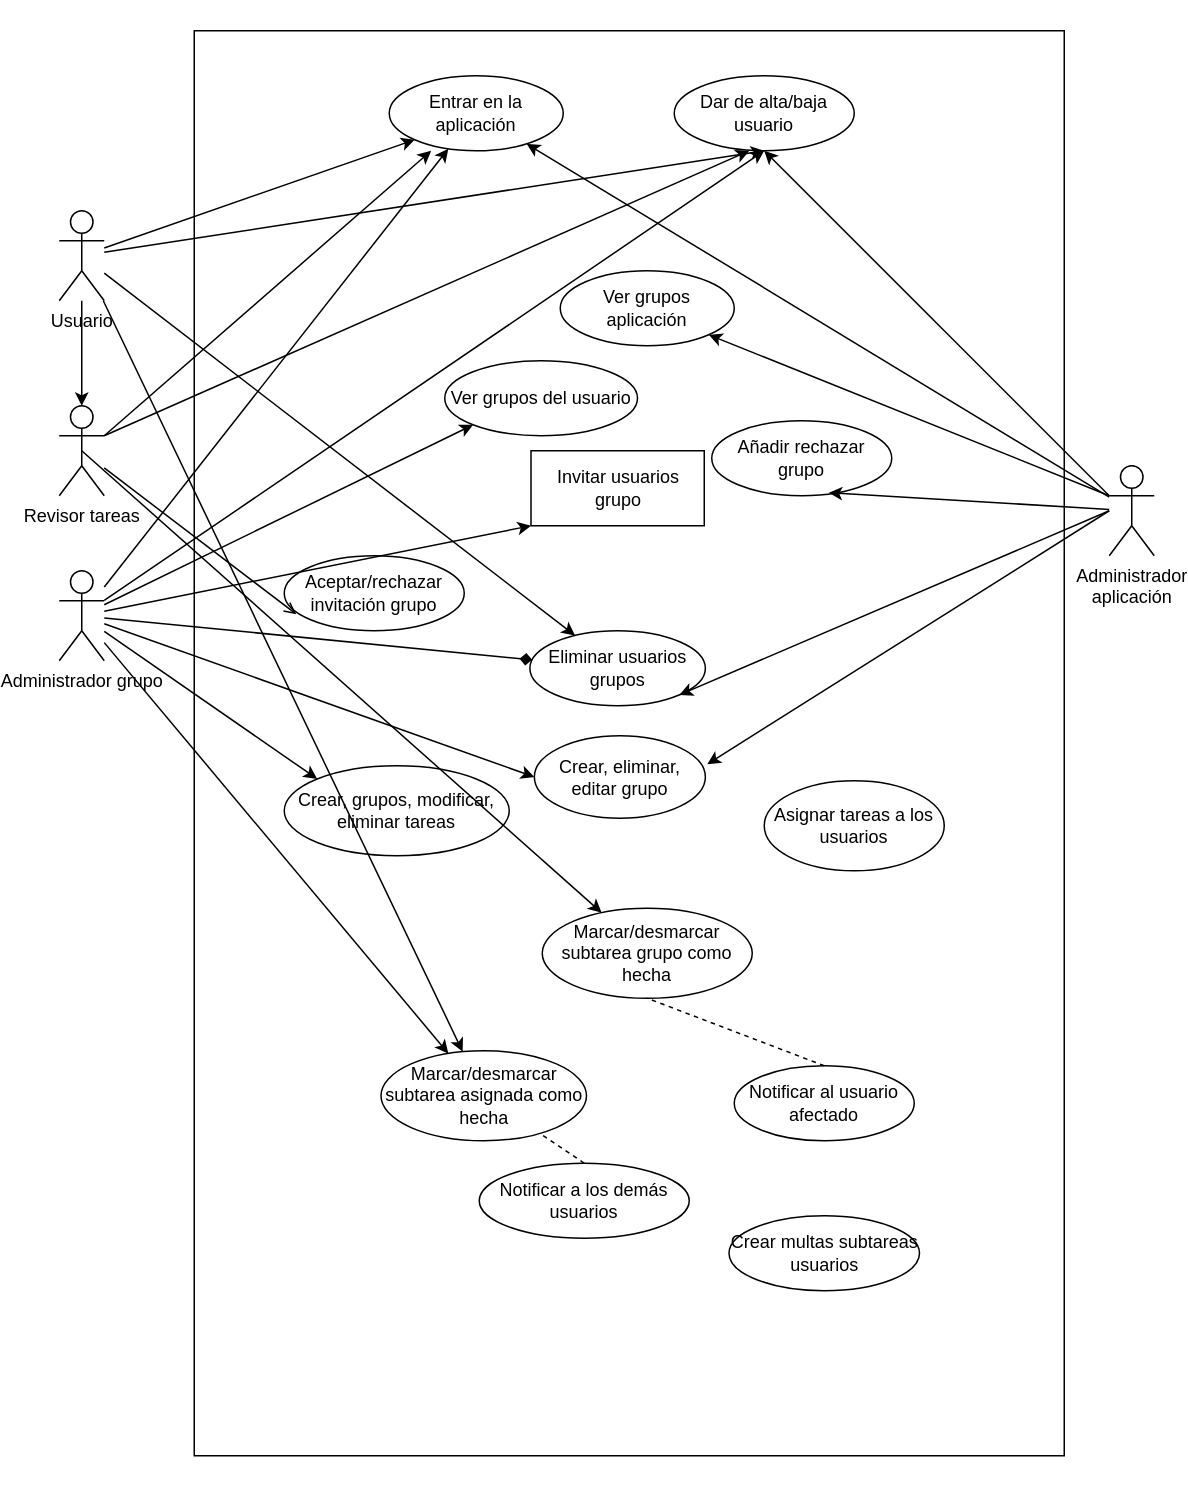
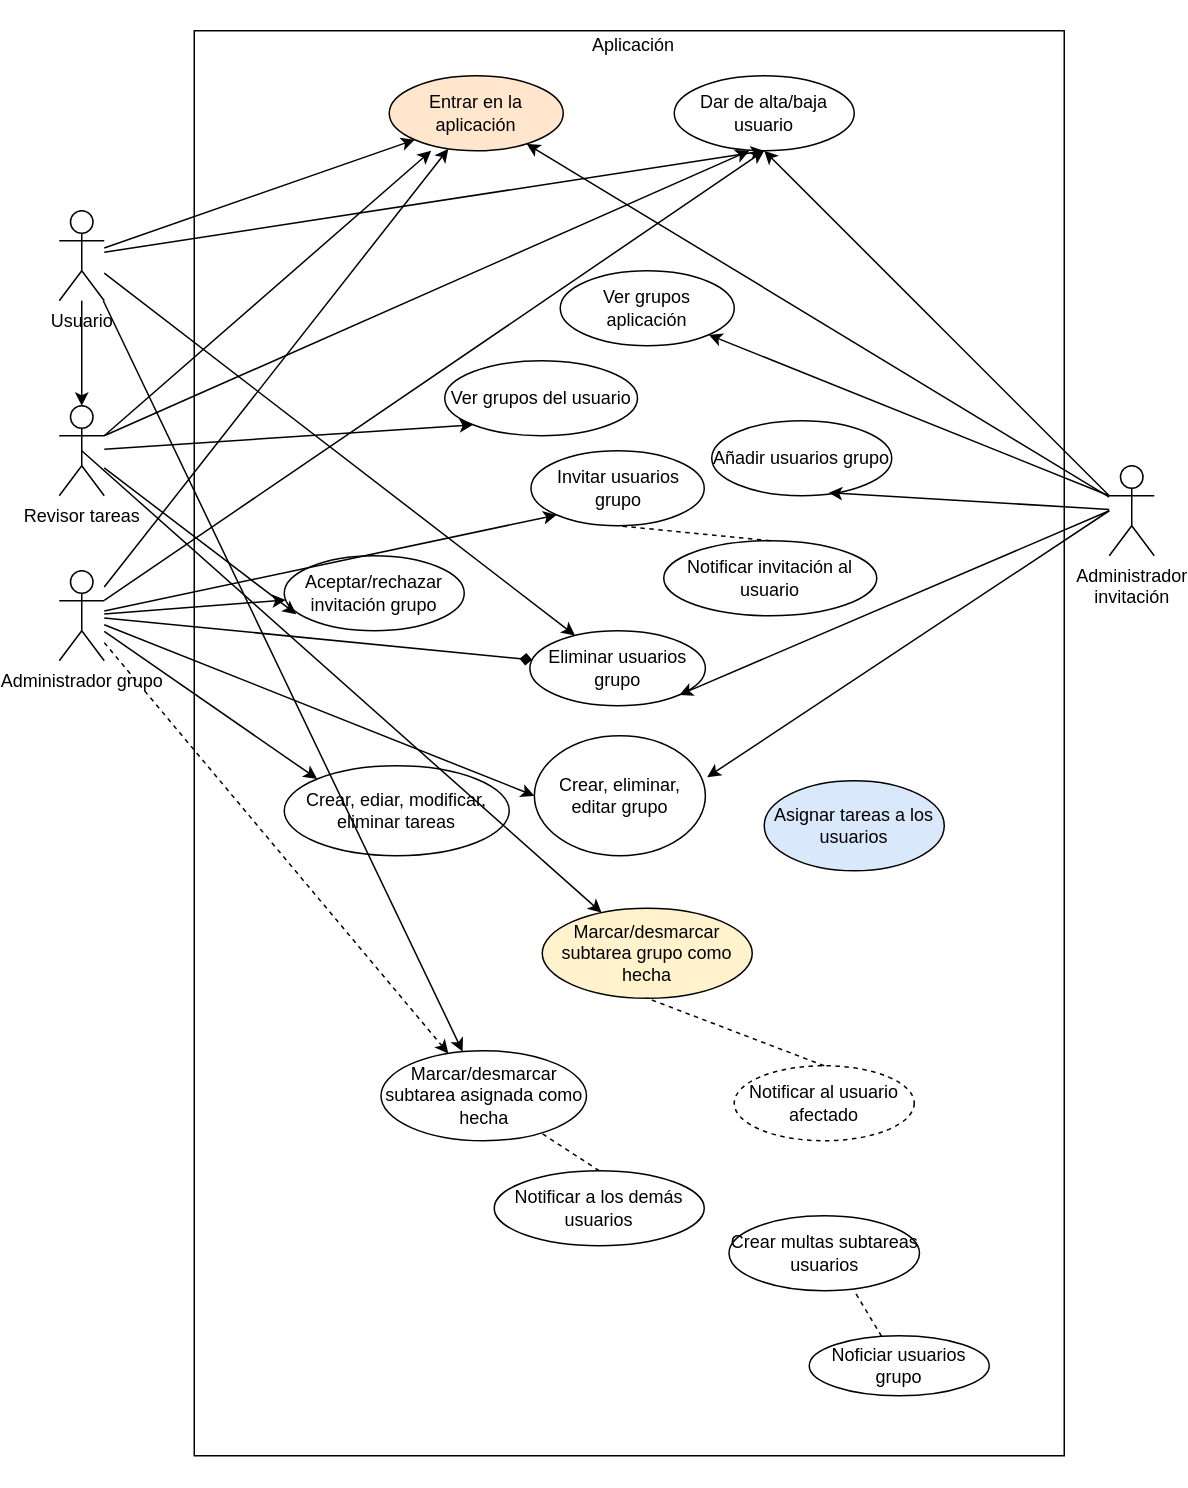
node "Aplicación": added
node "Entrar en la aplicación": fillcolor #ffffff -> #ffe6cc
edge "Revisor tareas" -> "Ver grupos del usuario": added
node "Añadir rechazar grupo": label "Añadir rechazar grupo" -> "Añadir usuarios grupo"
node "Invitar usuarios grupo": shape rectangle -> ellipse
edge "Administrador grupo" -> "Ver grupos del usuario": now "Administrador grupo" -> "Aceptar/rechazar invitación grupo"
edge "Invitar usuarios grupo" -- "Notificar invitación al usuario": added
node "Notificar invitación al usuario": added
node "Administrador aplicación": label "Administrador aplicación" -> "Administrador invitación"
edge "Revisor tareas" -> "Aceptar/rechazar invitación grupo": arrowhead open -> classic
node "Eliminar usuarios grupos": label "Eliminar usuarios grupos" -> "Eliminar usuarios grupo"
node "Crear, eliminar, editar grupo": size 171x83 -> 171x120
node "Crear, grupos, modificar, eliminar tareas": label "Crear, grupos, modificar, eliminar tareas" -> "Crear, ediar, modificar, eliminar tareas"
node "Asignar tareas a los usuarios": fillcolor #ffffff -> #dae8fc
edge "Administrador grupo" -> "Marcar/desmarcar subtarea asignada como hecha": style solid -> dashed
node "Marcar/desmarcar subtarea grupo como hecha": fillcolor #ffffff -> #fff2cc
node "Notificar al usuario afectado": style solid -> dashed
node "Notificar a los demás usuarios": moved (584, 1201) -> (599, 1208)
edge "Crear multas subtareas usuarios" -- "Noficiar usuarios grupo": added
node "Noficiar usuarios grupo": added
